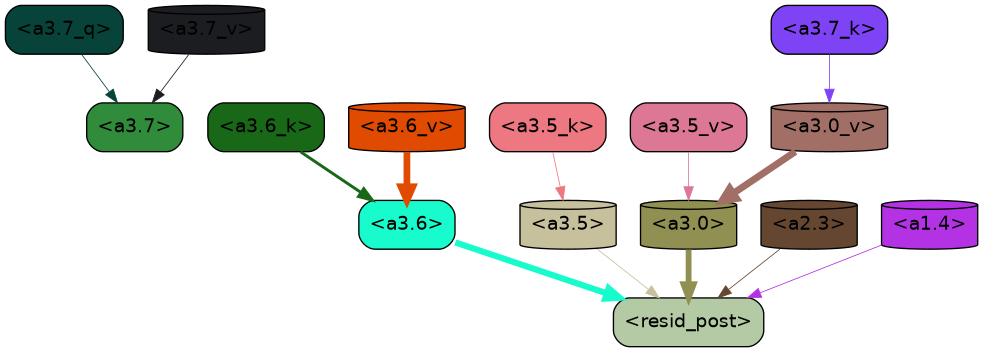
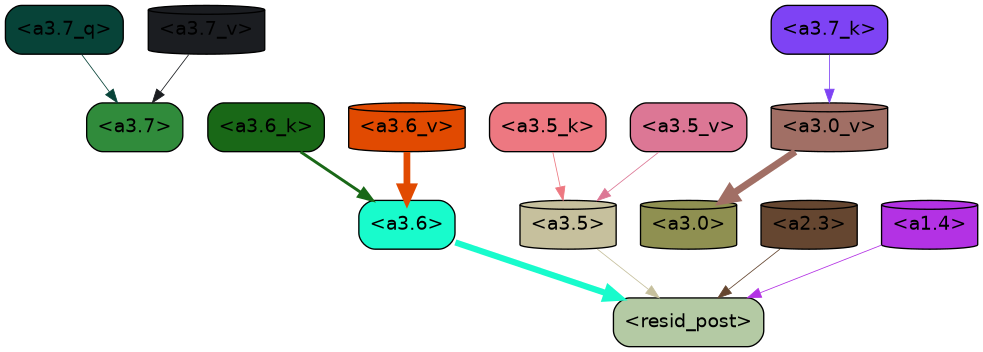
edge "<a3.5_v>" -> "<a3.0>": now "<a3.5_v>" -> "<a3.5>"
edge "<a3.0>" -> "<resid_post>": removed
